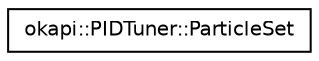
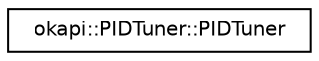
node "okapi::PIDTuner::ParticleSet": label "okapi::PIDTuner::ParticleSet" -> "okapi::PIDTuner::PIDTuner"
